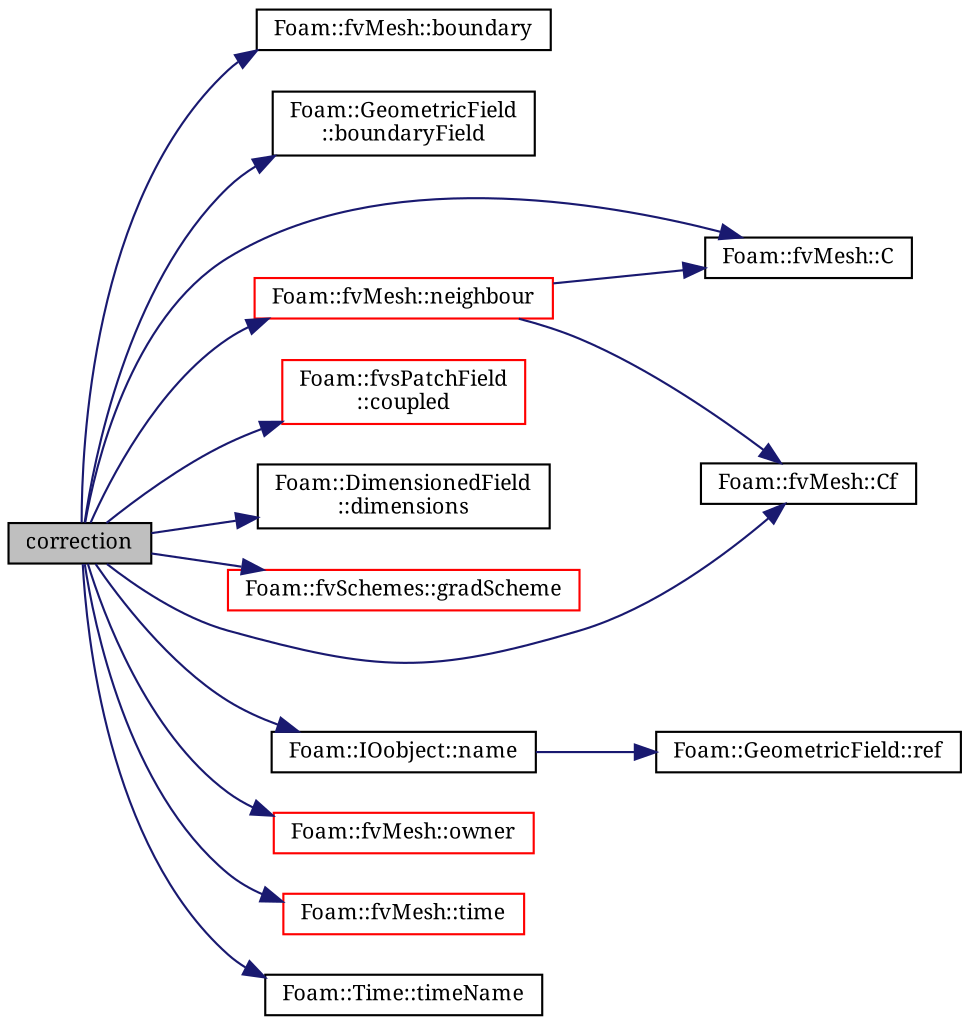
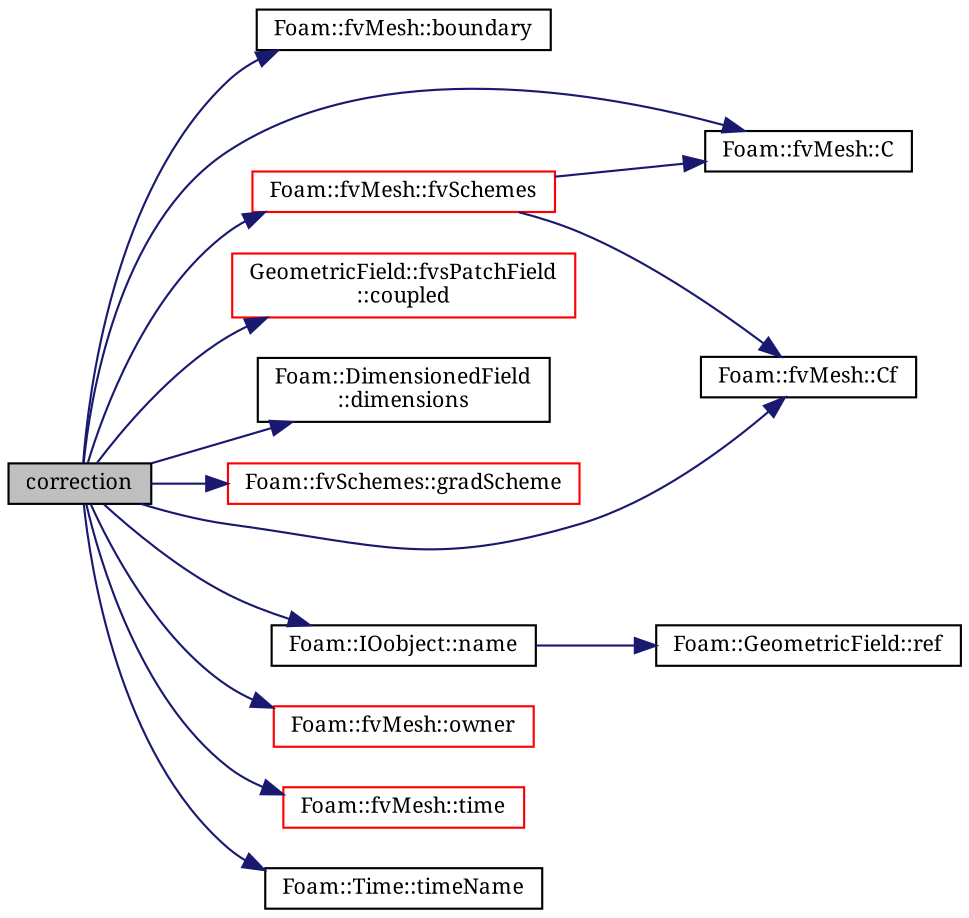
node "Foam::GeometricField ::boundaryField": removed
node "Foam::fvMesh::neighbour": label "Foam::fvMesh::neighbour" -> "Foam::fvMesh::fvSchemes"
node "Foam::fvsPatchField ::coupled": label "Foam::fvsPatchField ::coupled" -> "GeometricField::fvsPatchField ::coupled"
